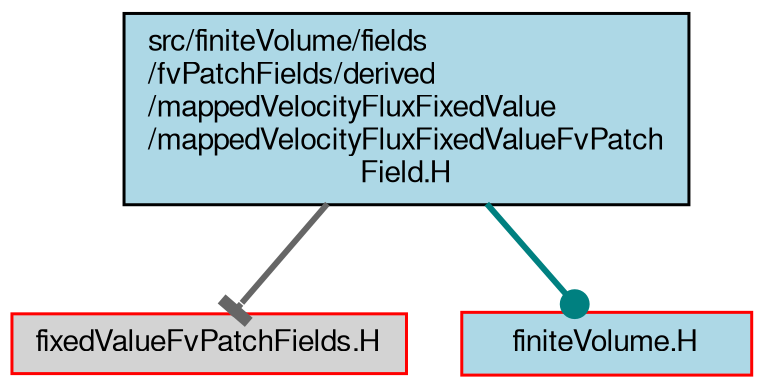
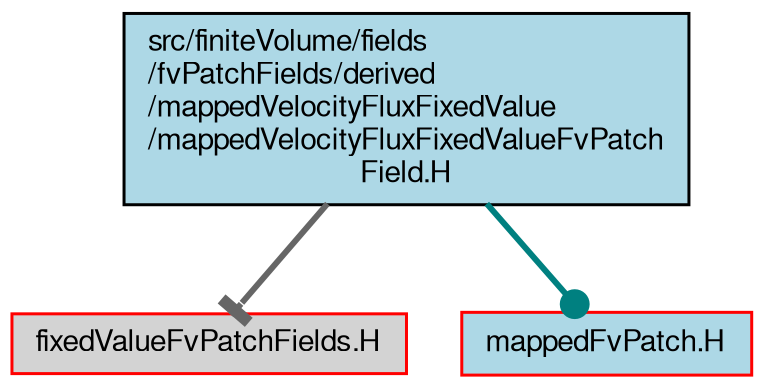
node "finiteVolume.H": label "finiteVolume.H" -> "mappedFvPatch.H"
